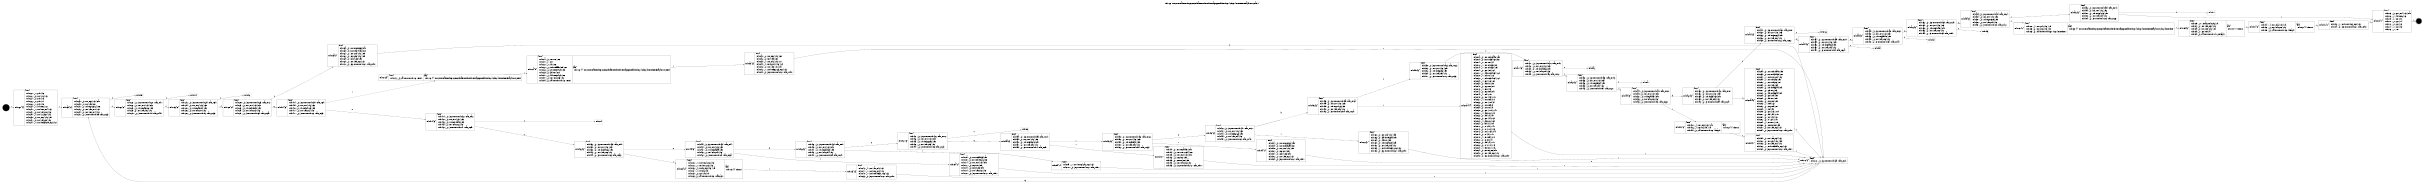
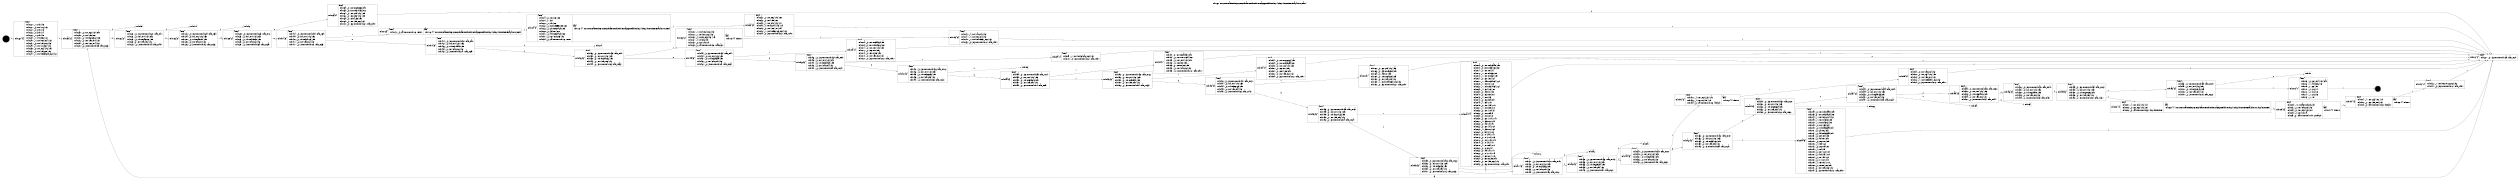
edge "0x401d13 [12]" -> "0x402105 [17]": now "0x401d13 [12]" -> "0x402187 [5]"
node "0x401d6f": removed
node "0x402116": added
